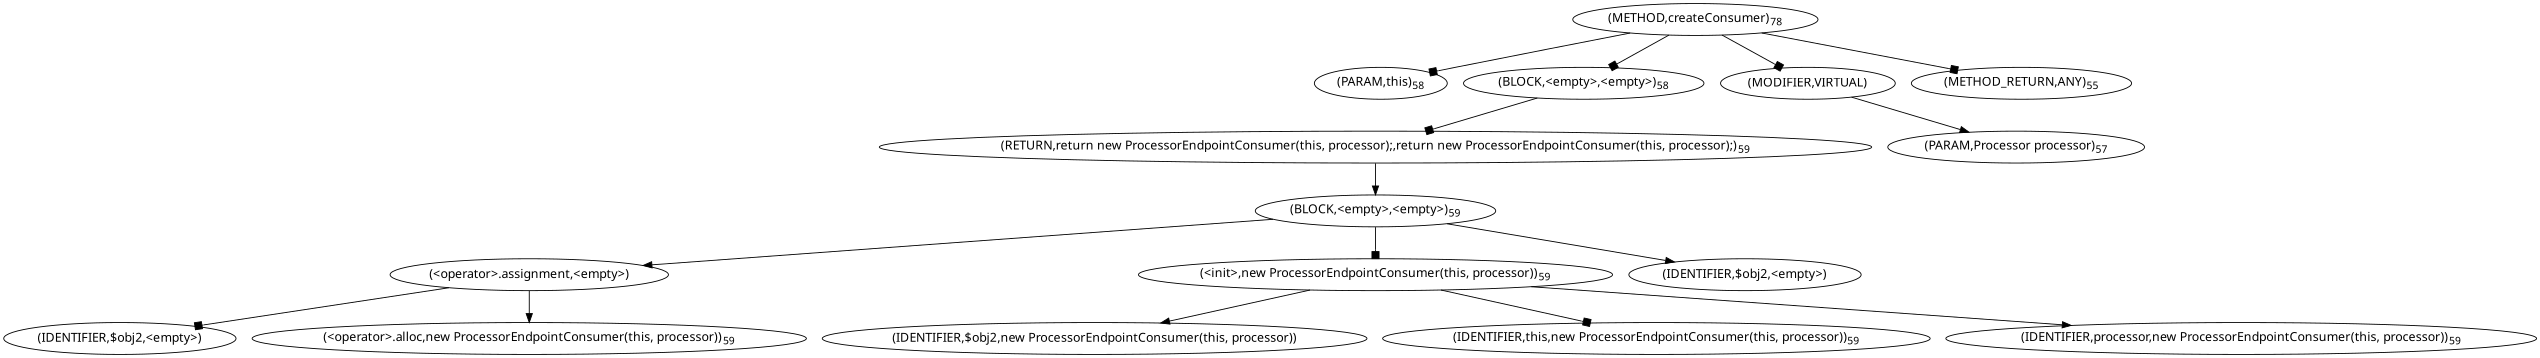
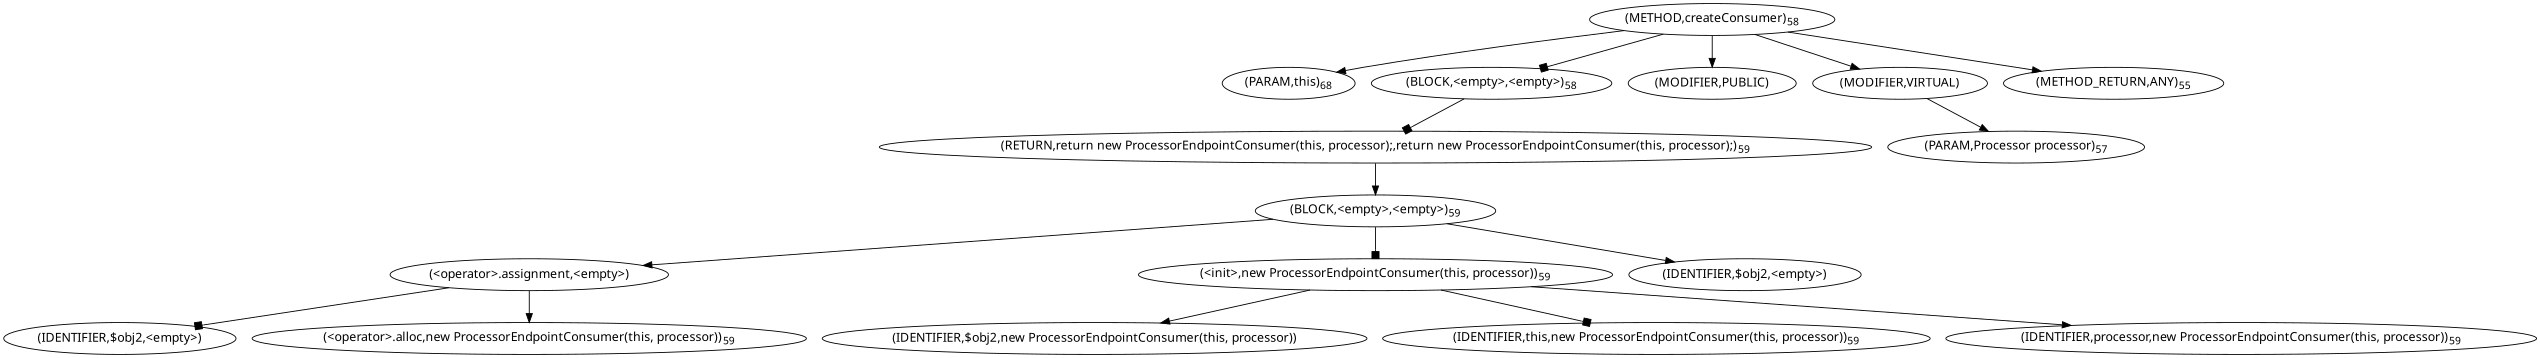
node "(METHOD,createConsumer)": text "78" -> "58"
edge "(METHOD,createConsumer)" -> "(MODIFIER,VIRTUAL)": arrowhead box -> normal
edge "(METHOD,createConsumer)" -> "(METHOD_RETURN,ANY)": arrowhead box -> normal
edge "(METHOD,createConsumer)" -> "(PARAM,this)": arrowhead box -> normal
node "(PARAM,this)": text "58" -> "68"
node "(MODIFIER,PUBLIC)": added
